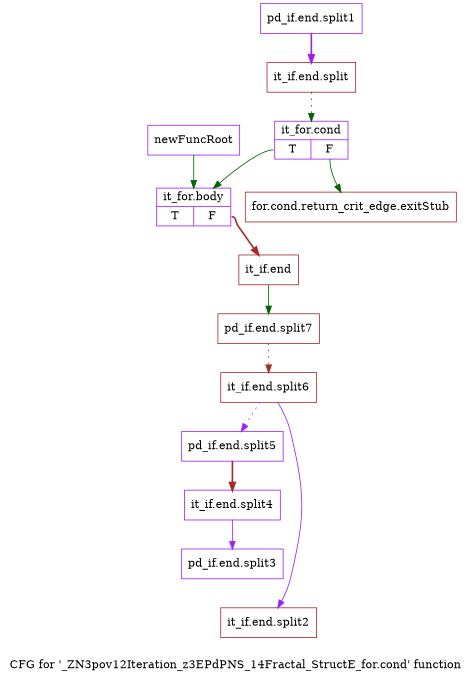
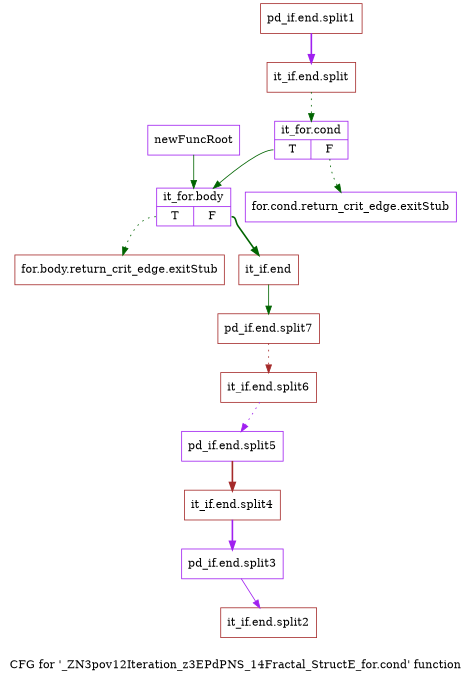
node "pd_if.end.split1": color purple -> brown
edge "it_for.cond" -> "for.cond.return_crit_edge.exitStub": style solid -> dotted
node "for.cond.return_crit_edge.exitStub": color brown -> purple
edge "it_for.body" -> "it_if.end": color brown -> darkgreen
node "for.body.return_crit_edge.exitStub": added
edge "it_if.end.split6" -> "it_if.end.split2": now "pd_if.end.split3" -> "it_if.end.split2"
node "it_if.end.split4": color purple -> brown
edge "it_if.end.split4" -> "pd_if.end.split3": style solid -> bold
